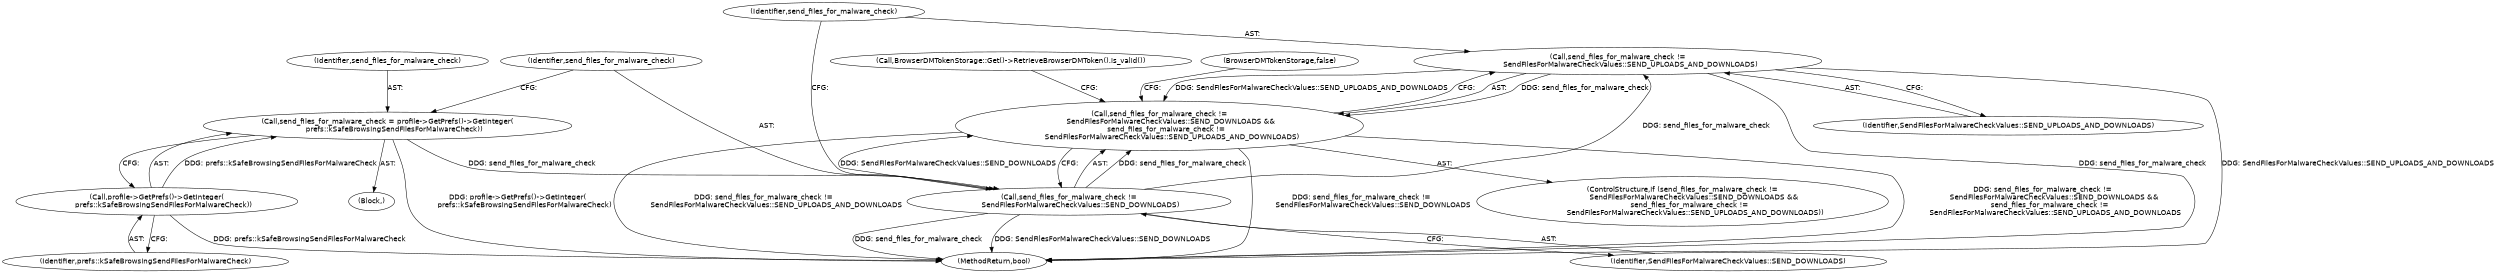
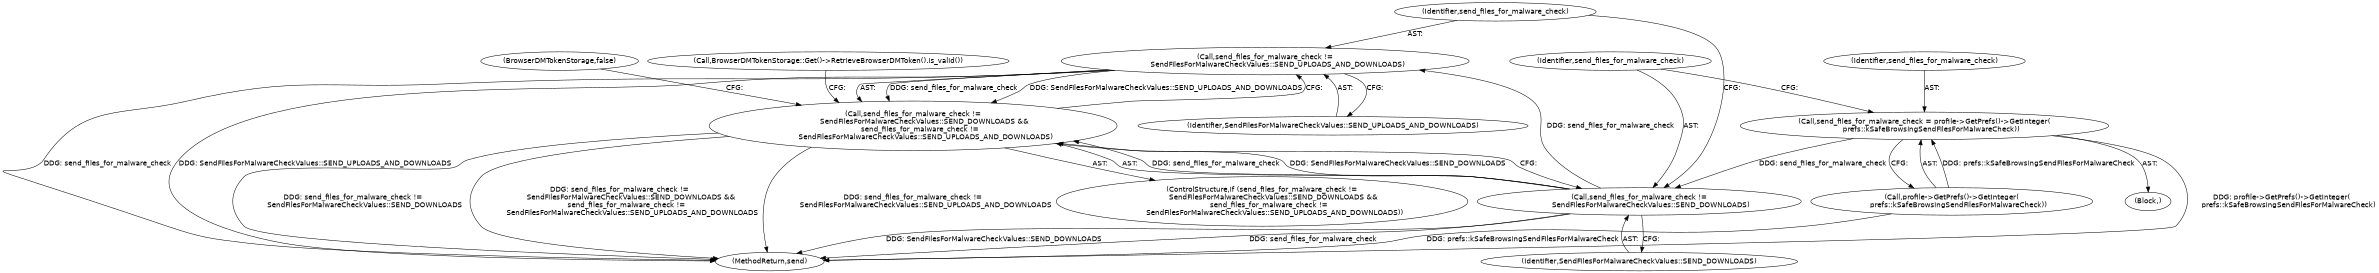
node "(Identifier,prefs::kSafeBrowsingSendFilesForMalwareCheck)": removed
node "(MethodReturn,bool)": label "(MethodReturn,bool)" -> "(MethodReturn,send)"
